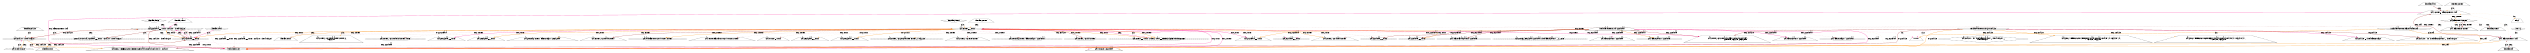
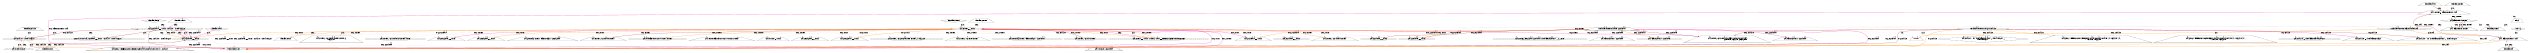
node "(MethodParameterIn,void *pCmdData)": label "(MethodParameterIn,void *pCmdData)" -> "(MethodParameterIn,disable *pCmdData)"
node "(Call,(effect_offload_param_t*)pCmdData)": removed
node "(Call,(effect_config_t *) pCmdData)": removed
node "(Call,cmdSize != sizeof(effect_offload_param_t))": added
